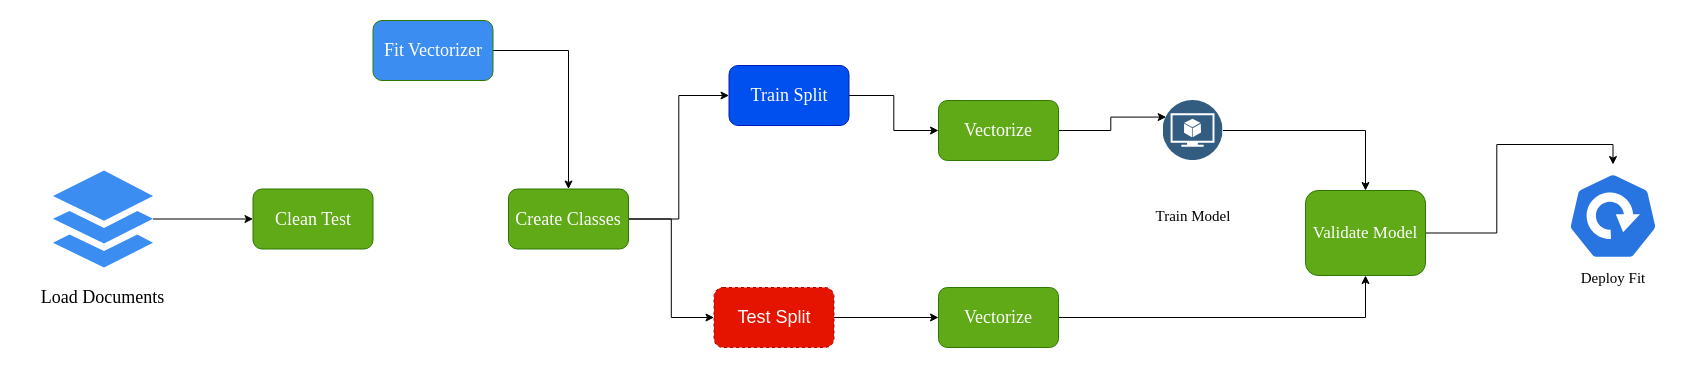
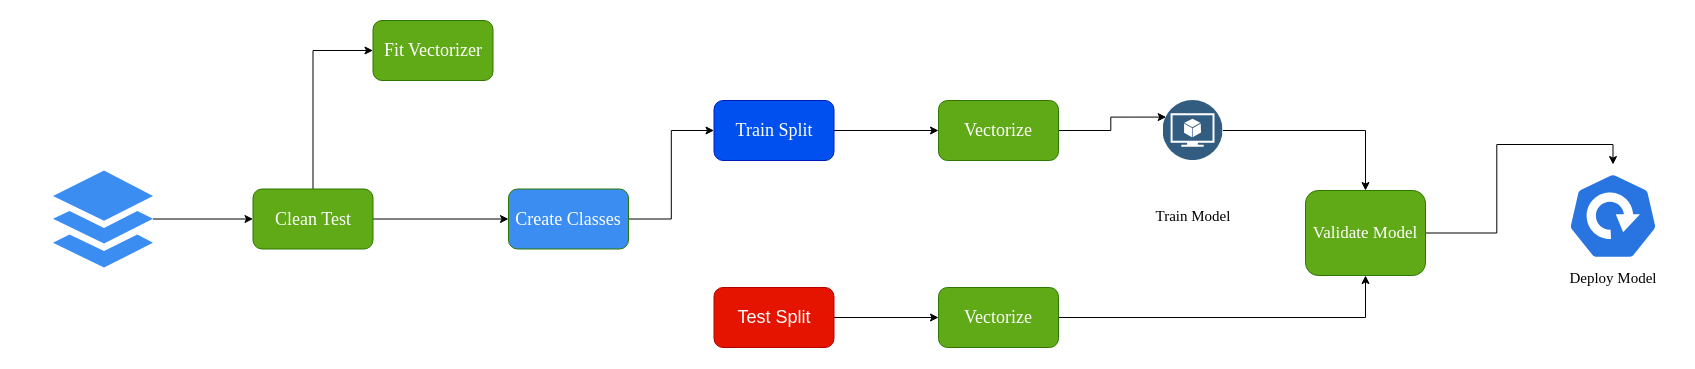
node "Fit Vectorizer": fillcolor #3b8df1 -> #60a917
edge "Fit Vectorizer" -> "Create Classes": removed
edge "Clean Test" -> "Fit Vectorizer": added
node "Train Split": moved (789, 96) -> (774, 131)
edge "Clean Test" -> "Create Classes": added
node "Create Classes": fillcolor #60a917 -> #3b8df1
node "Deploy Fit": label "Deploy Fit" -> "Deploy Model"
edge "Create Classes" -> "Test Split": removed
node "Load Documents": removed
node "Test Split": style dashed -> solid
